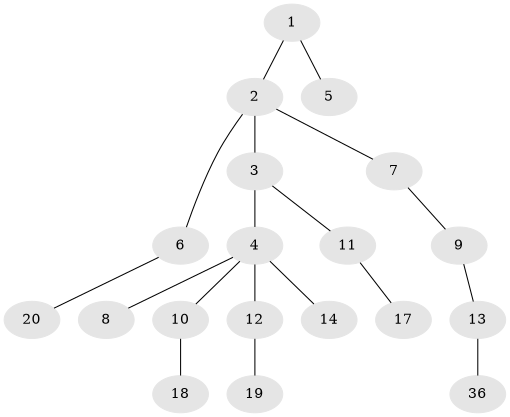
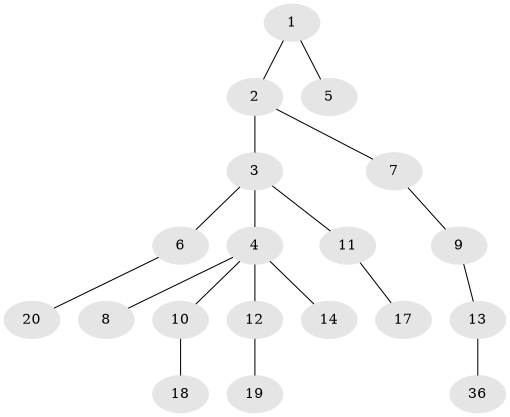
edge "2" -- "6": now "3" -- "6"
